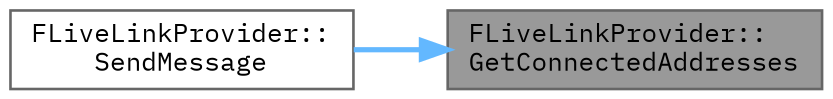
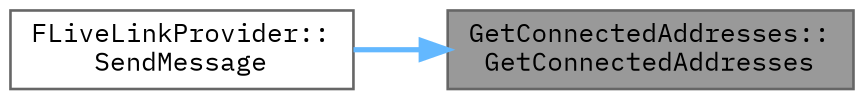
node "FLiveLinkProvider:: GetConnectedAddresses": label "FLiveLinkProvider:: GetConnectedAddresses" -> "GetConnectedAddresses:: GetConnectedAddresses"
